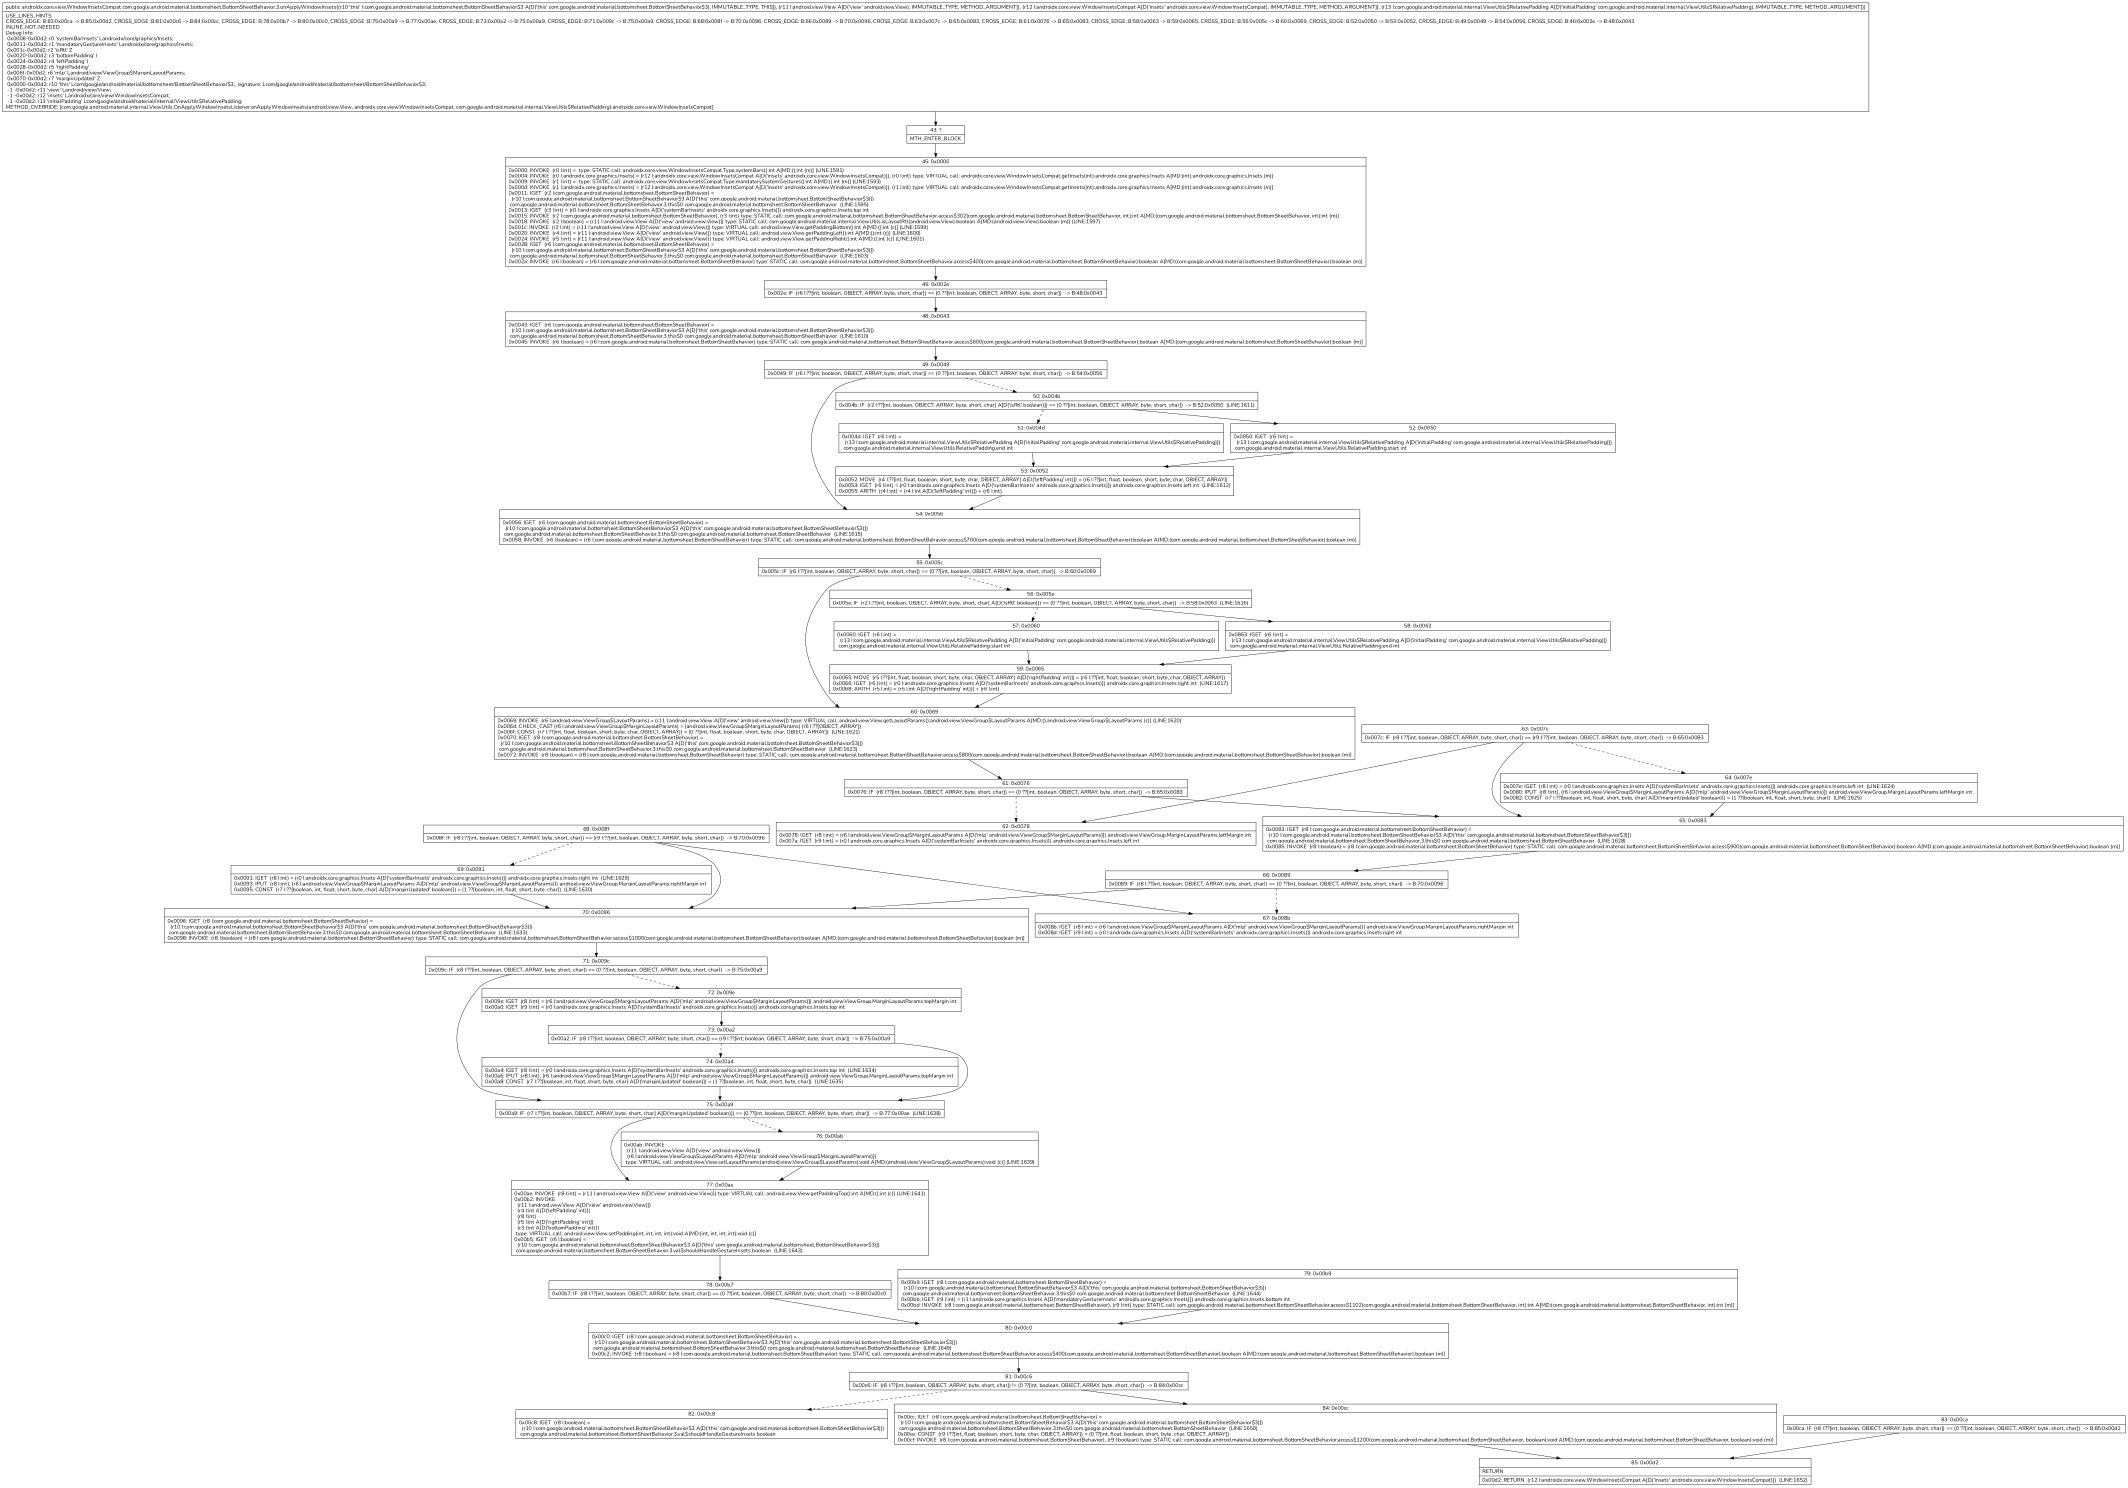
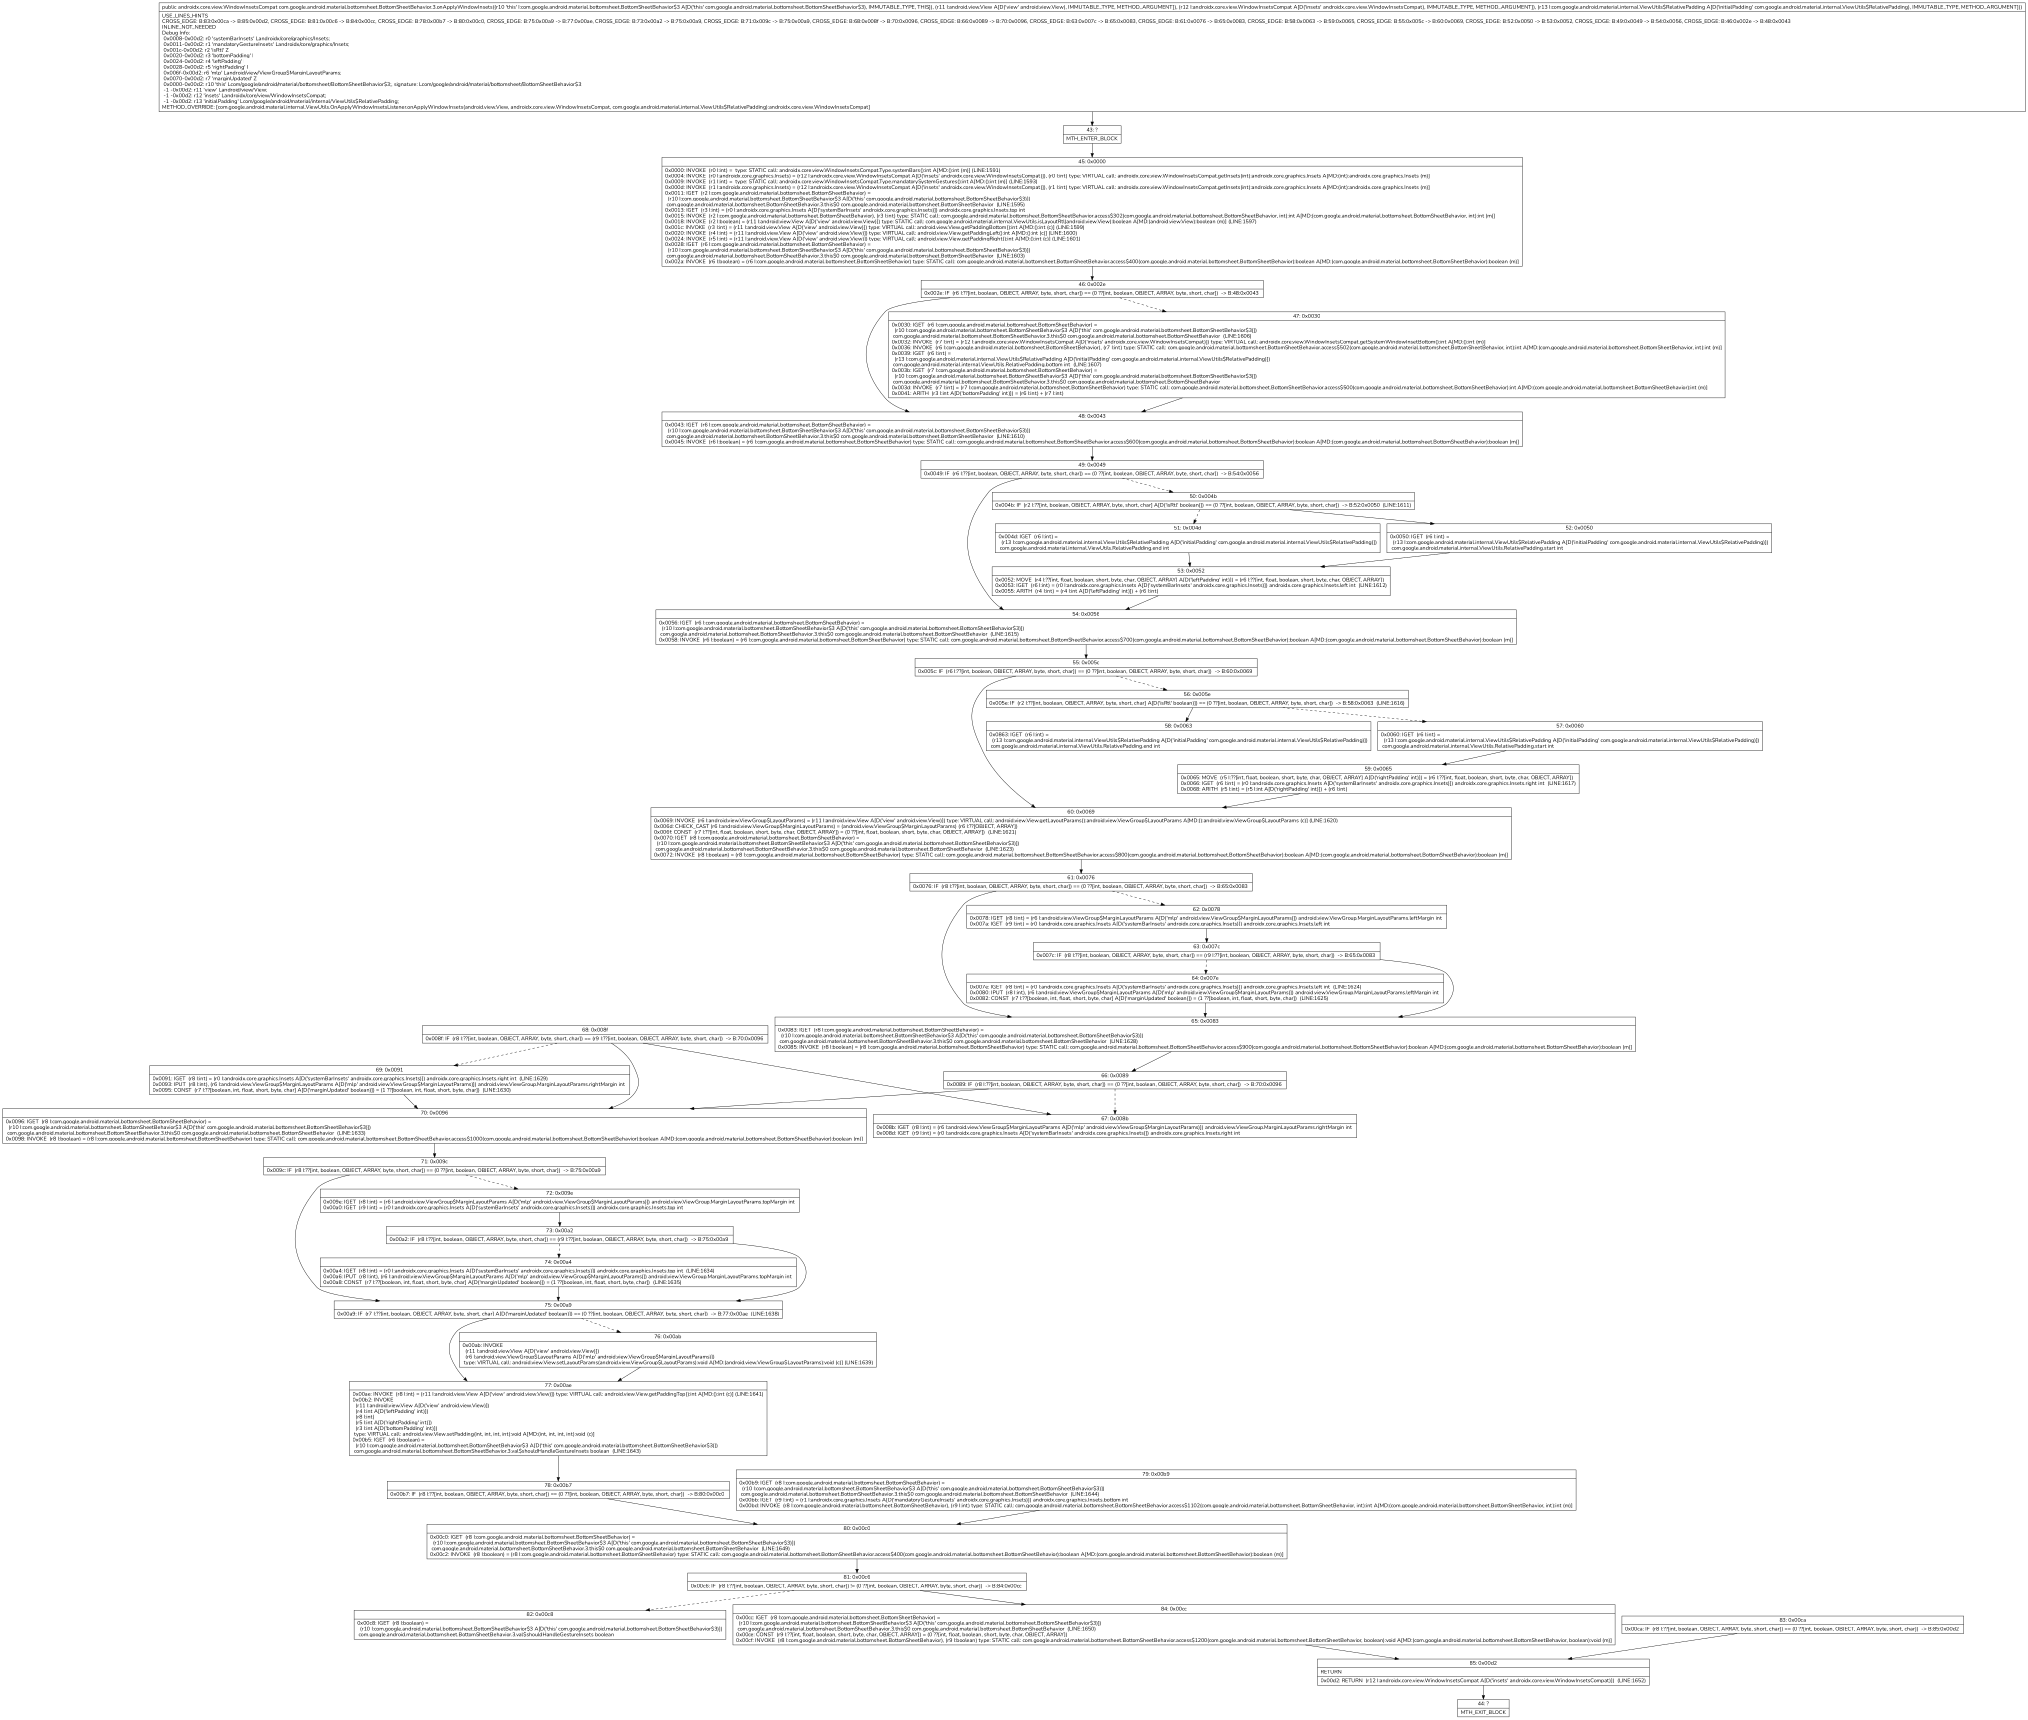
node "47: 0x0030": added
edge "58: 0x0063" -> "59: 0x0065": removed
edge "63: 0x007c" -> "62: 0x0078": reversed
node "44: ?": added
